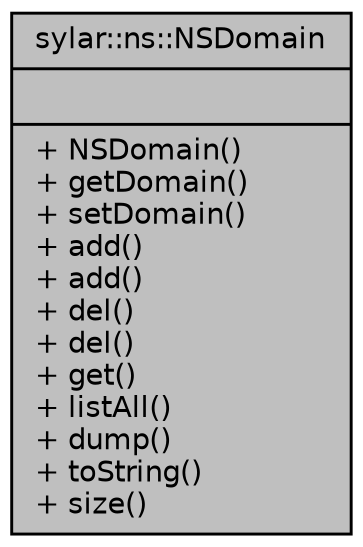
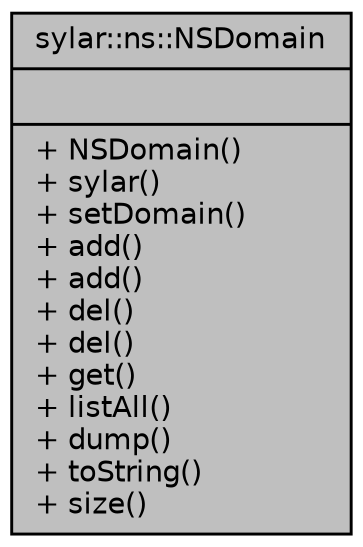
node "sylar::ns::NSDomain": text "+ getDomain()" -> "+ sylar()"
